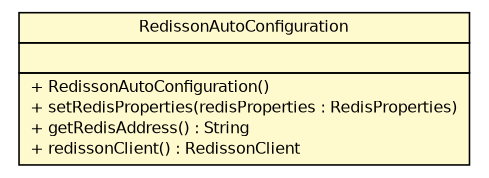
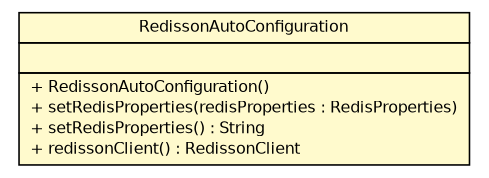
node "RedissonAutoConfiguration": text "+ getRedisAddress() : String" -> "+ setRedisProperties() : String"
